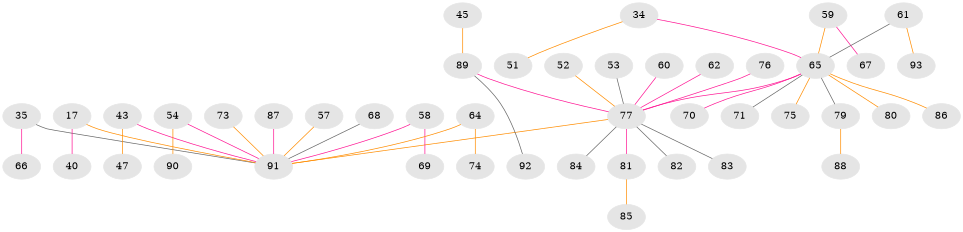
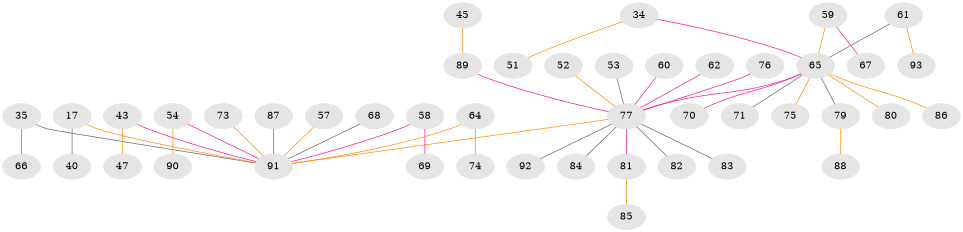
edge "89" -- "92": now "77" -- "92"
edge "17" -- "40": color deeppink -> gray40
